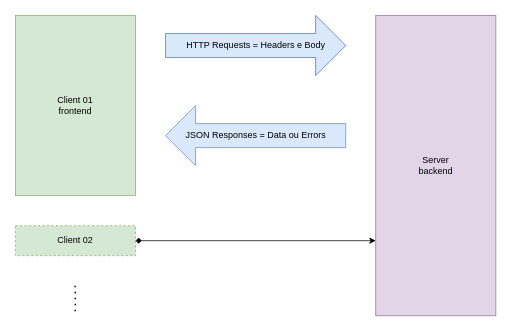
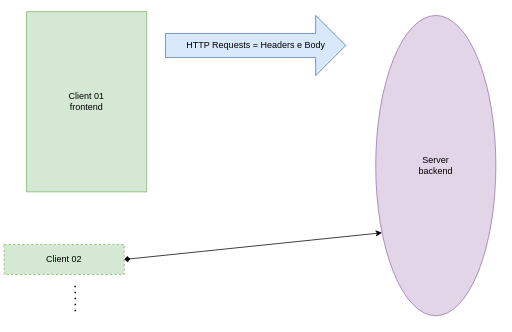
node "Client 01 frontend": moved (75, 105) -> (87, 102)
node "JSON Responses = Data ou Errors": removed
node "Server backend": shape rectangle -> ellipse
node "Client 02": moved (75, 240) -> (64, 259)
